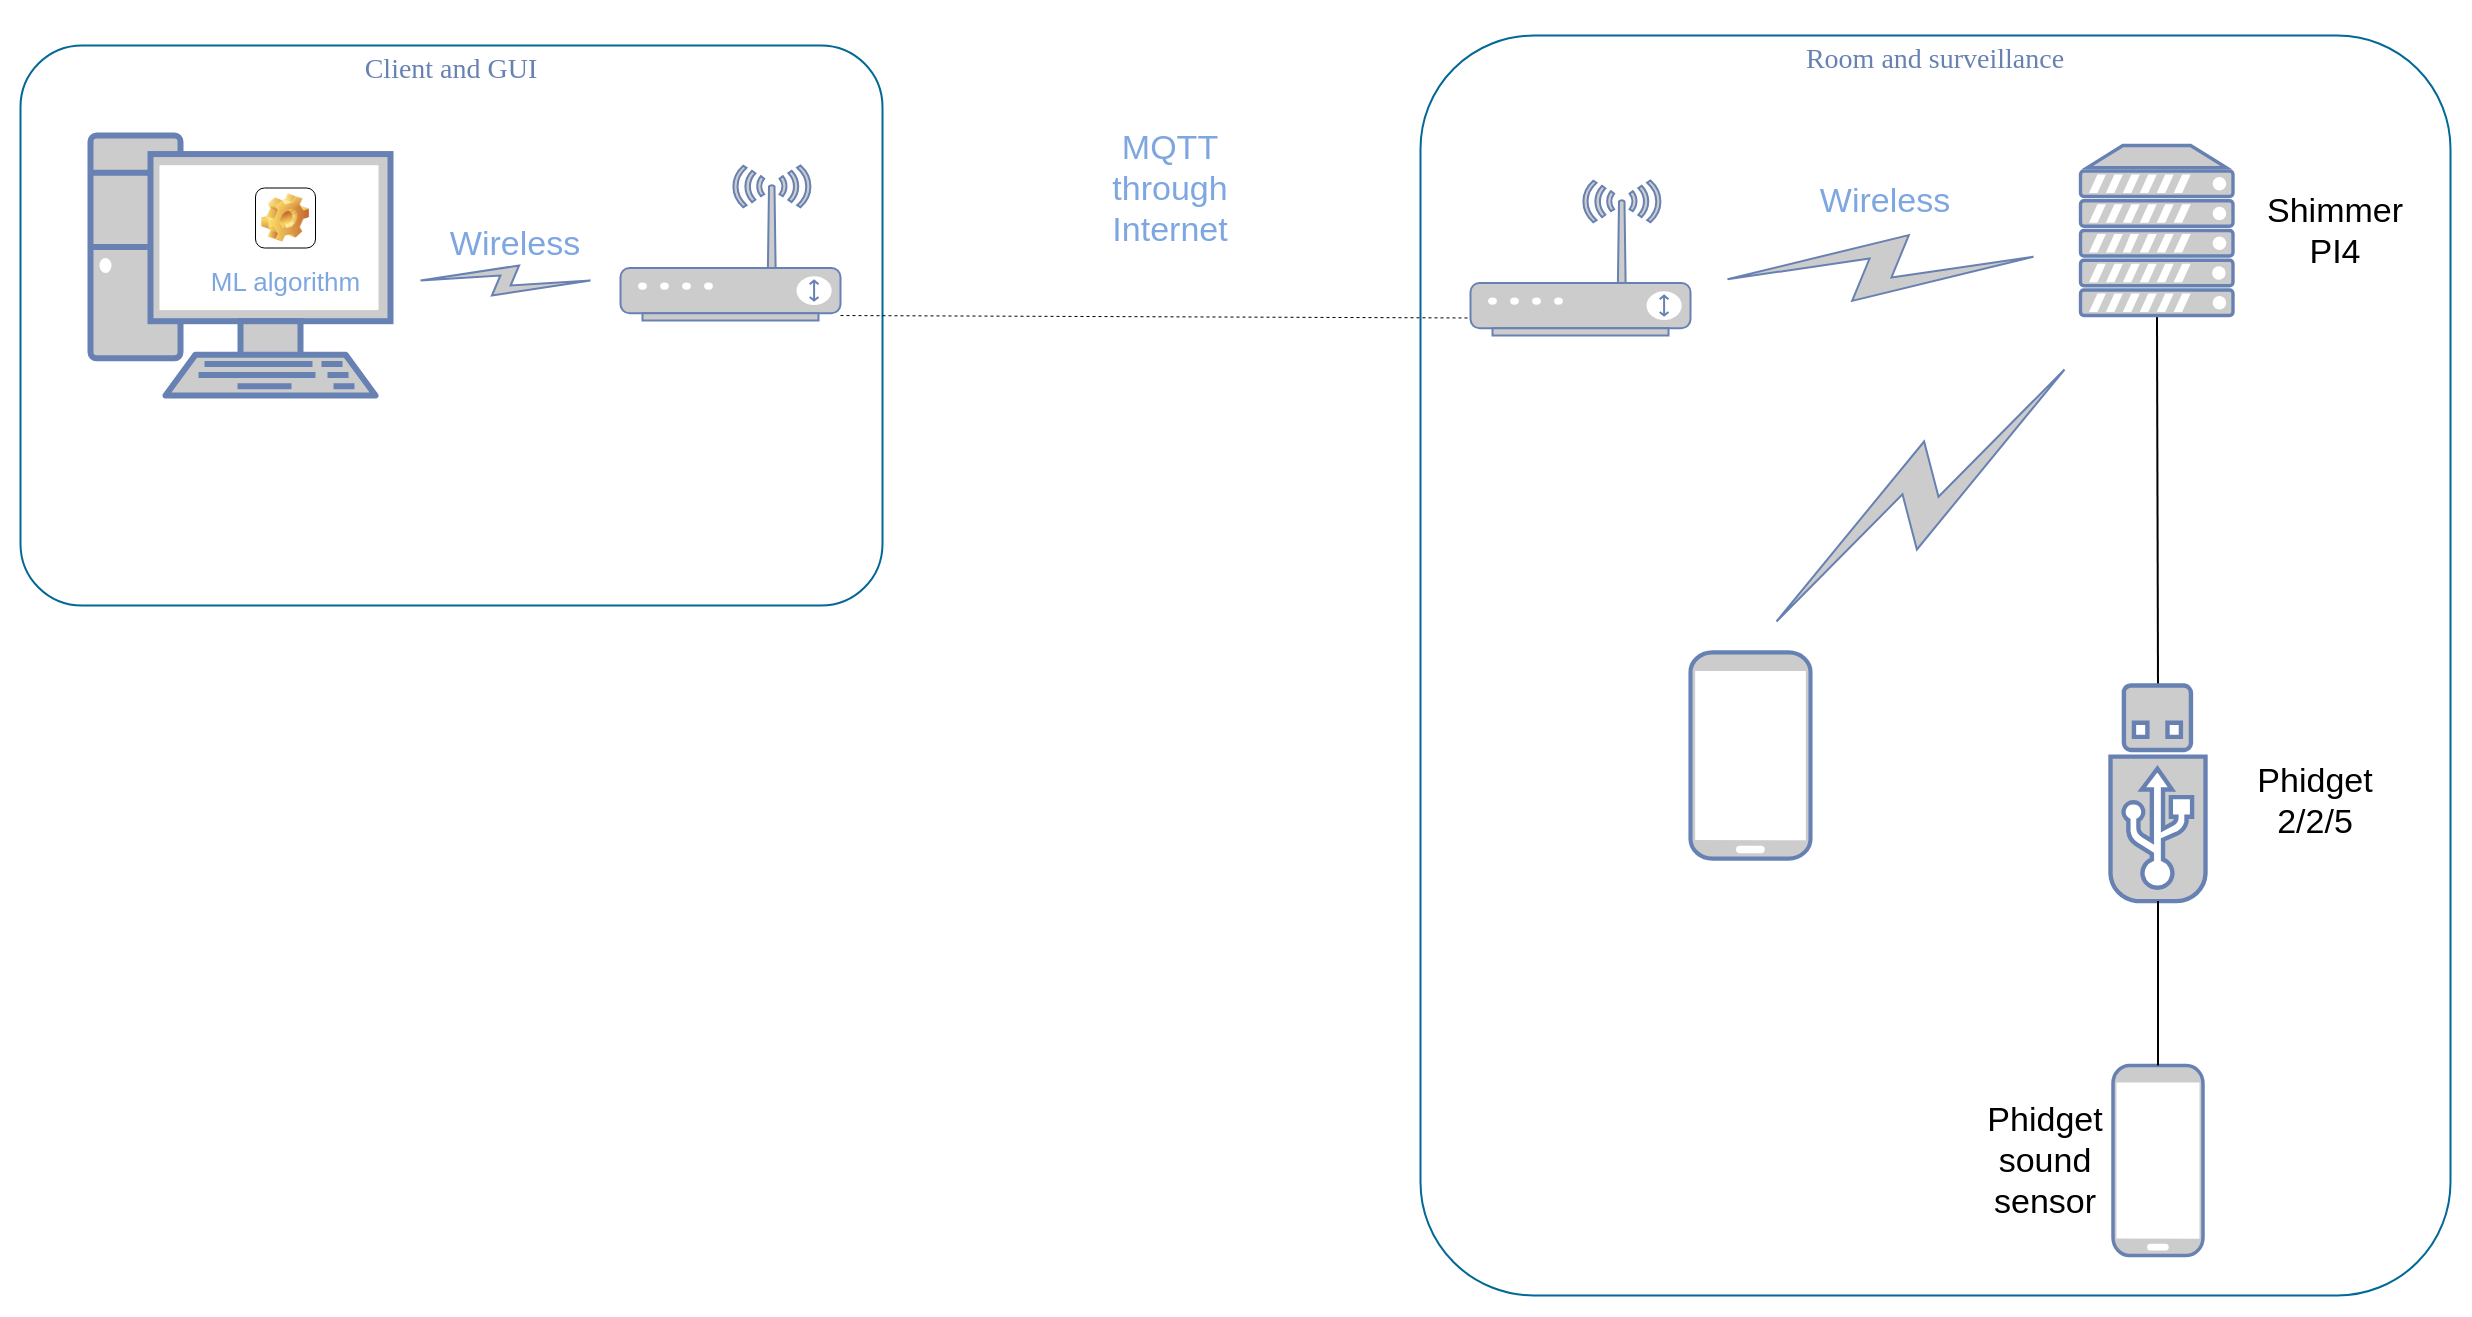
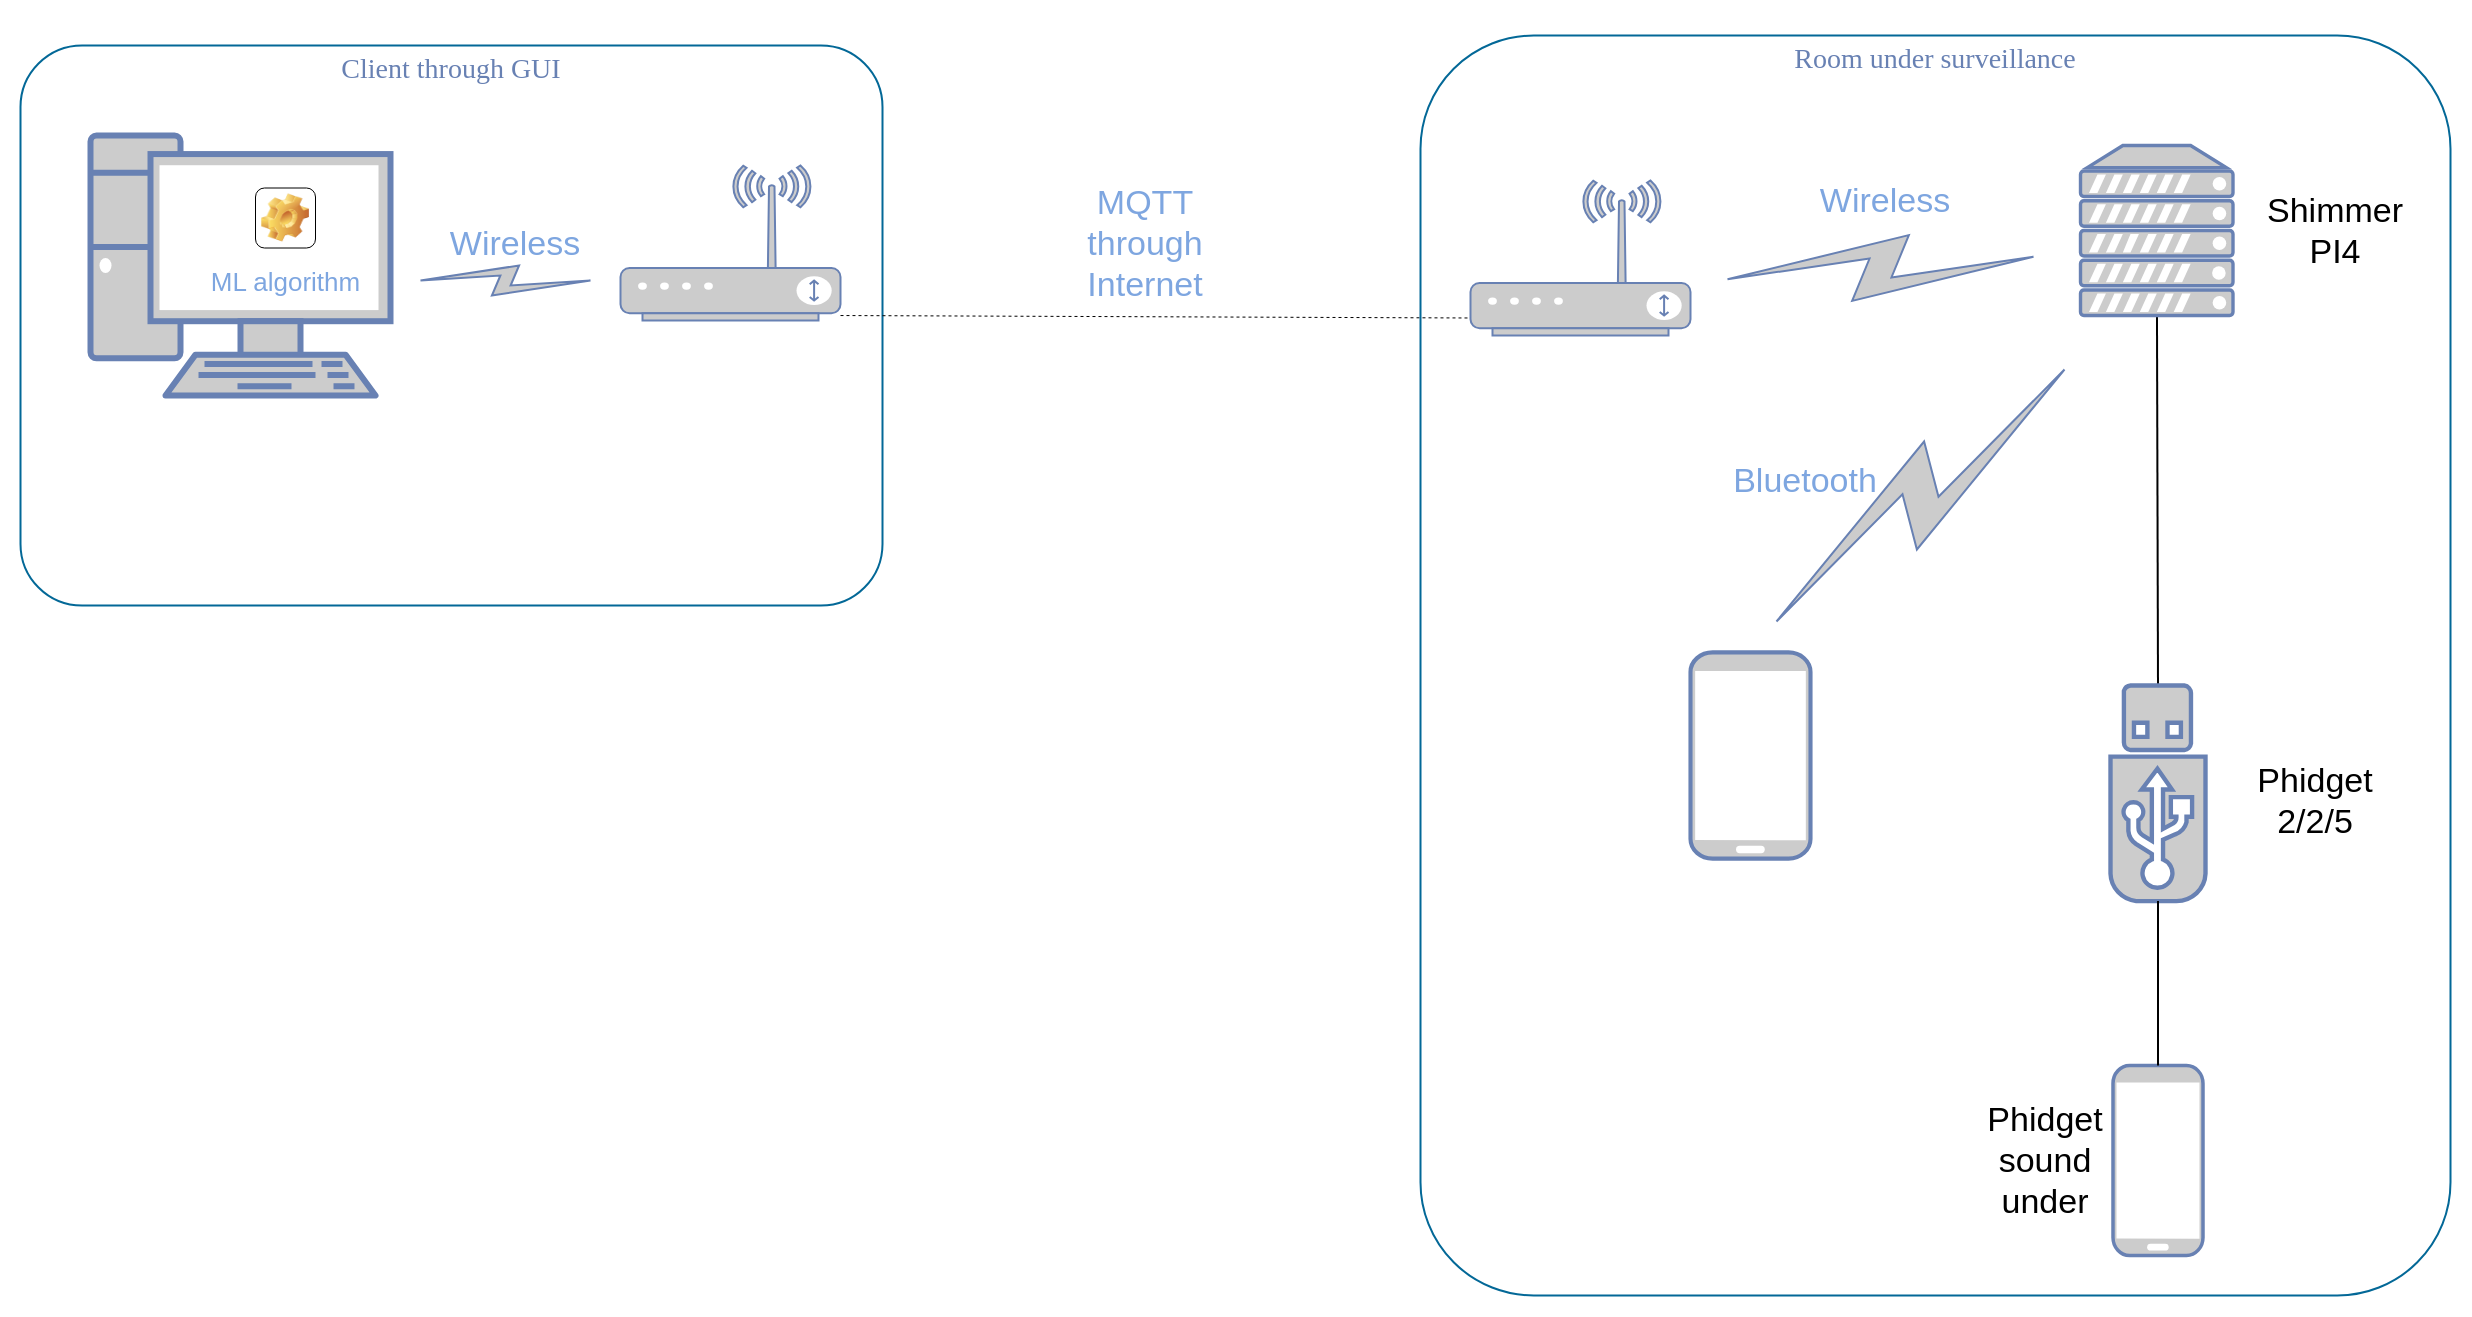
node "Room and surveillance": label "Room and surveillance" -> "Room under surveillance"
node "Client and GUI": label "Client and GUI" -> "Client through GUI"
node "MQTT through Internet": moved (1171, 188) -> (1146, 243)
node "Bluetooth": added
node "Phidget sound sensor": label "Phidget sound sensor" -> "Phidget sound under"
